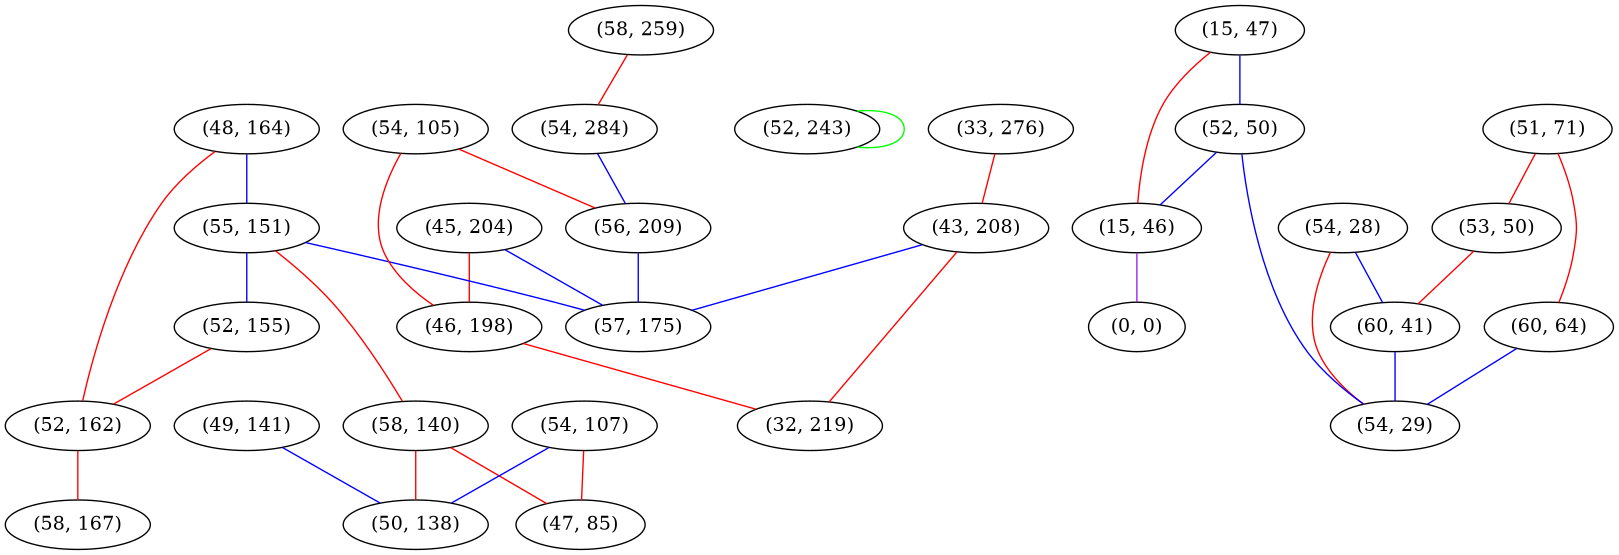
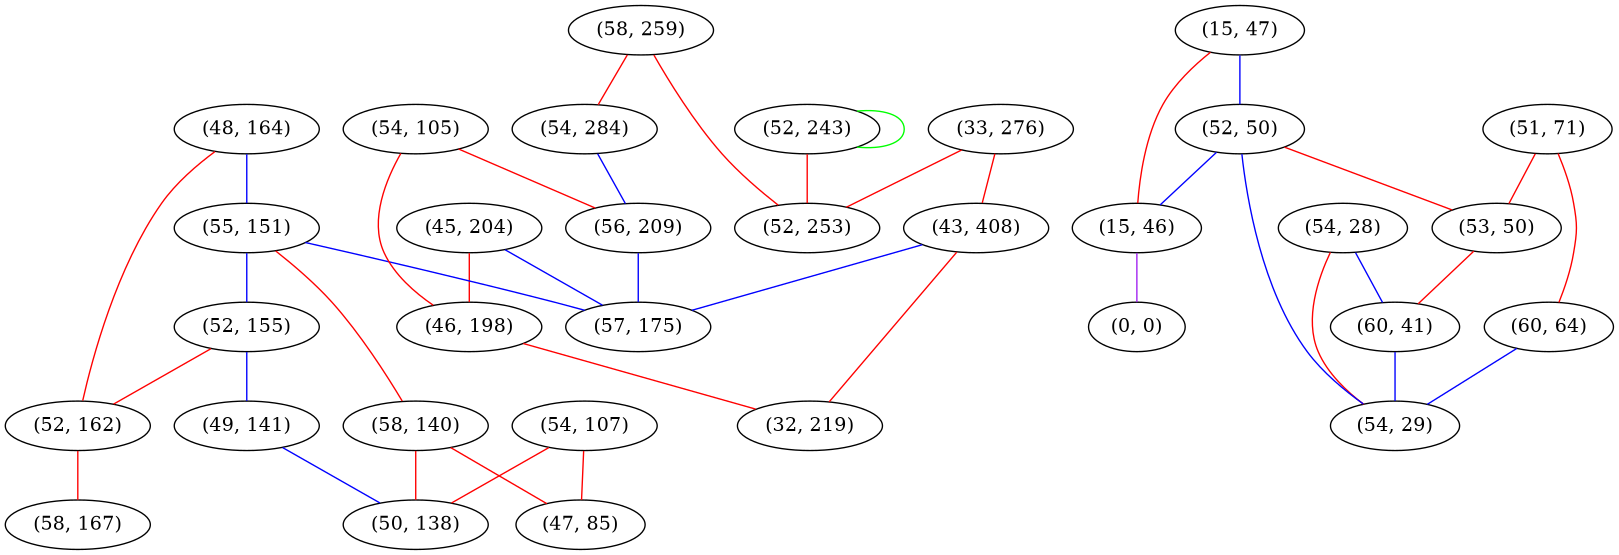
edge "(52, 50)" -- "(53, 50)": added
node "(52, 253)": added
node "(43, 208)": label "(43, 208)" -> "(43, 408)"
edge "(52, 155)" -- "(49, 141)": added
edge "(54, 107)" -- "(50, 138)": color blue -> red
